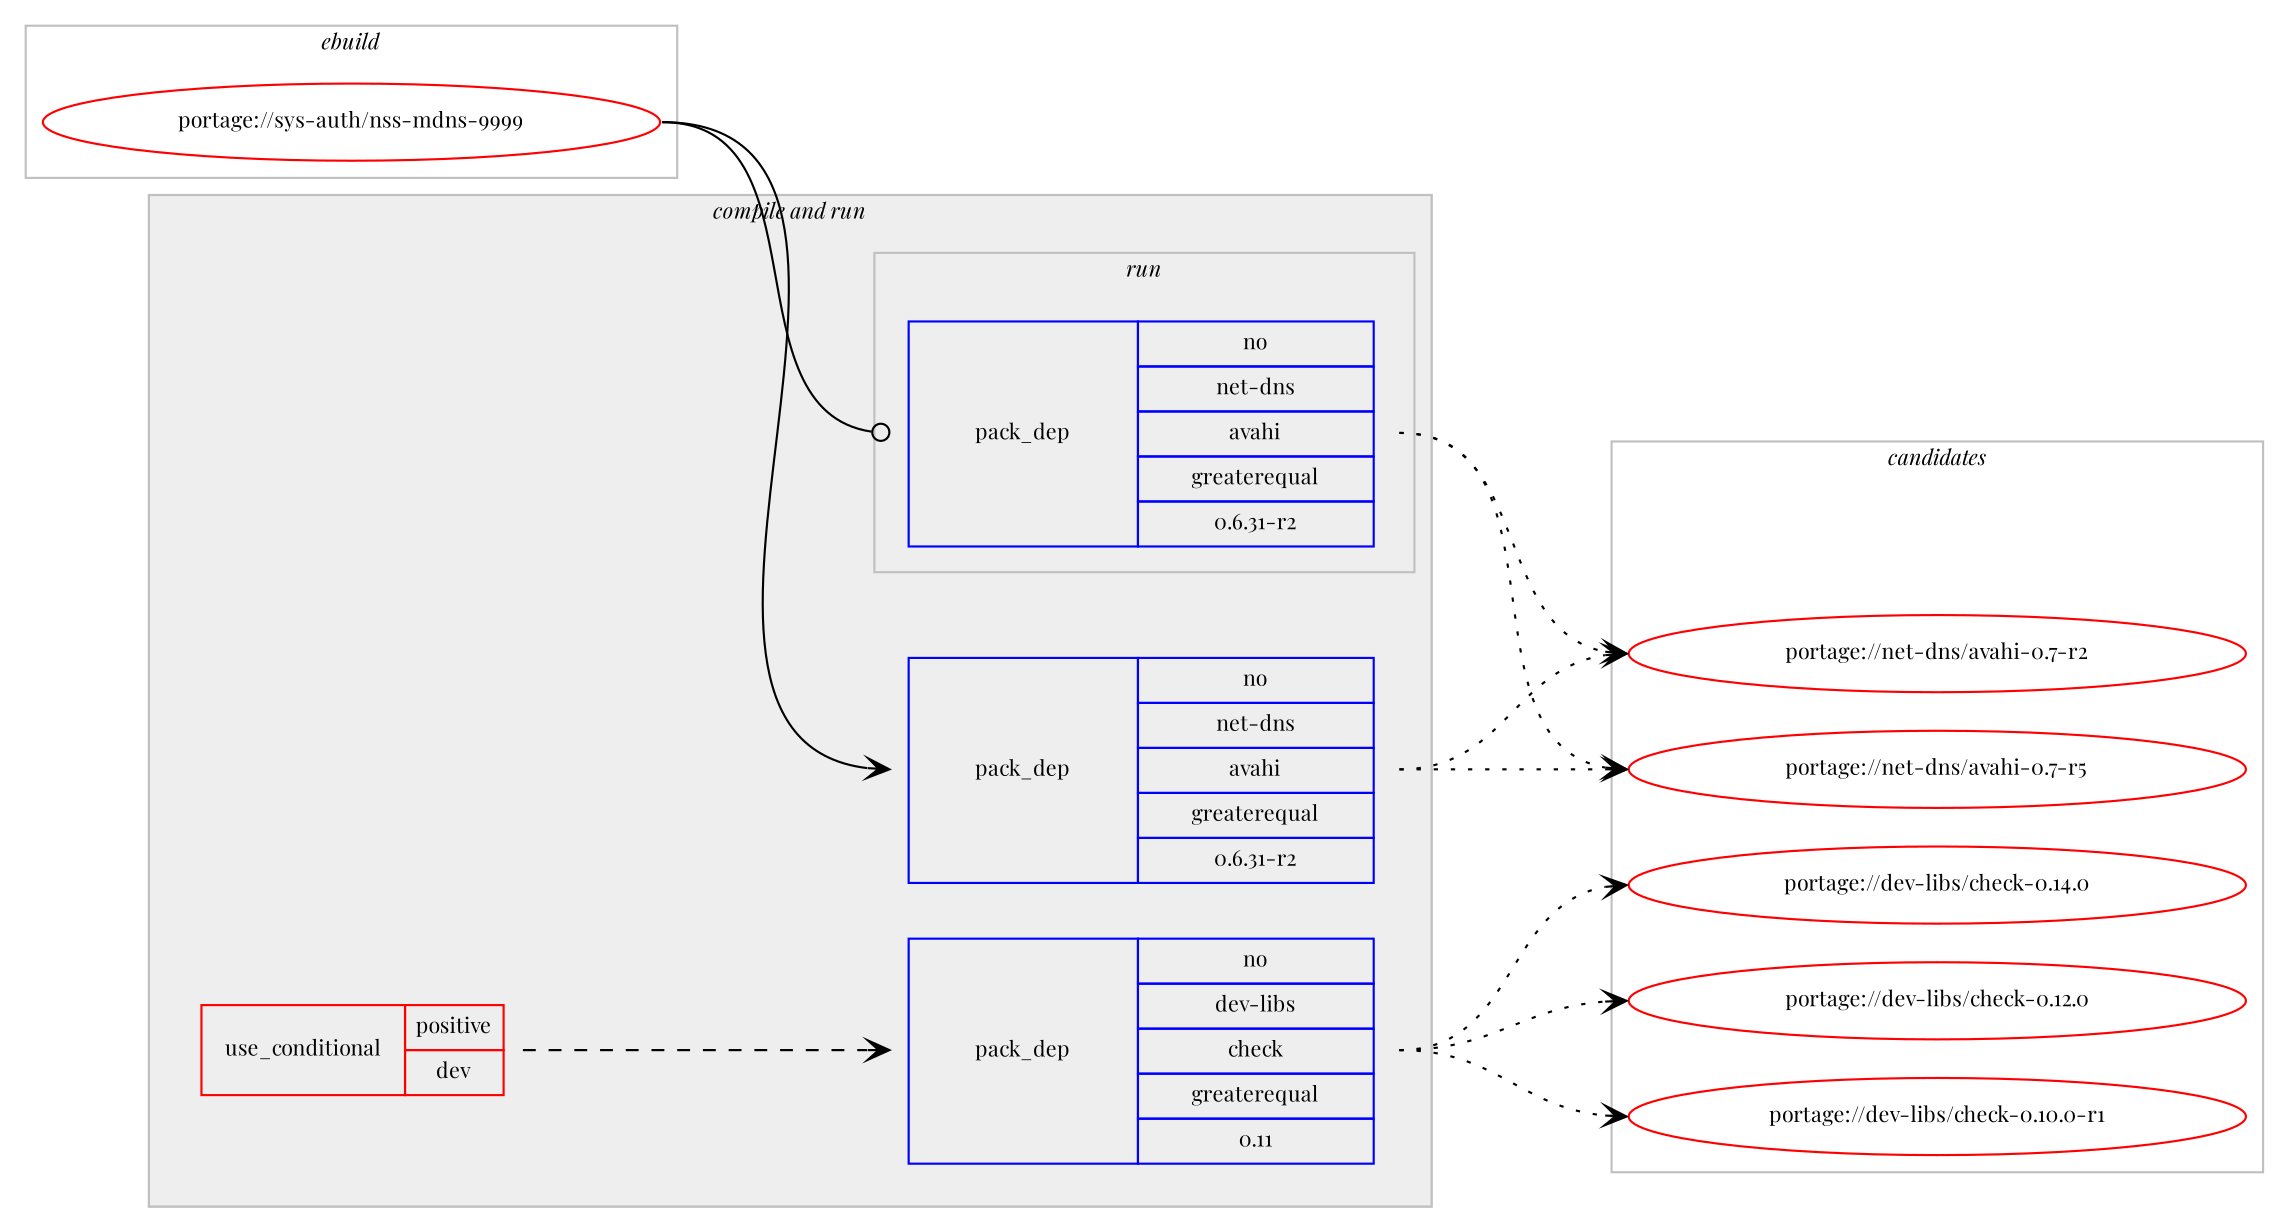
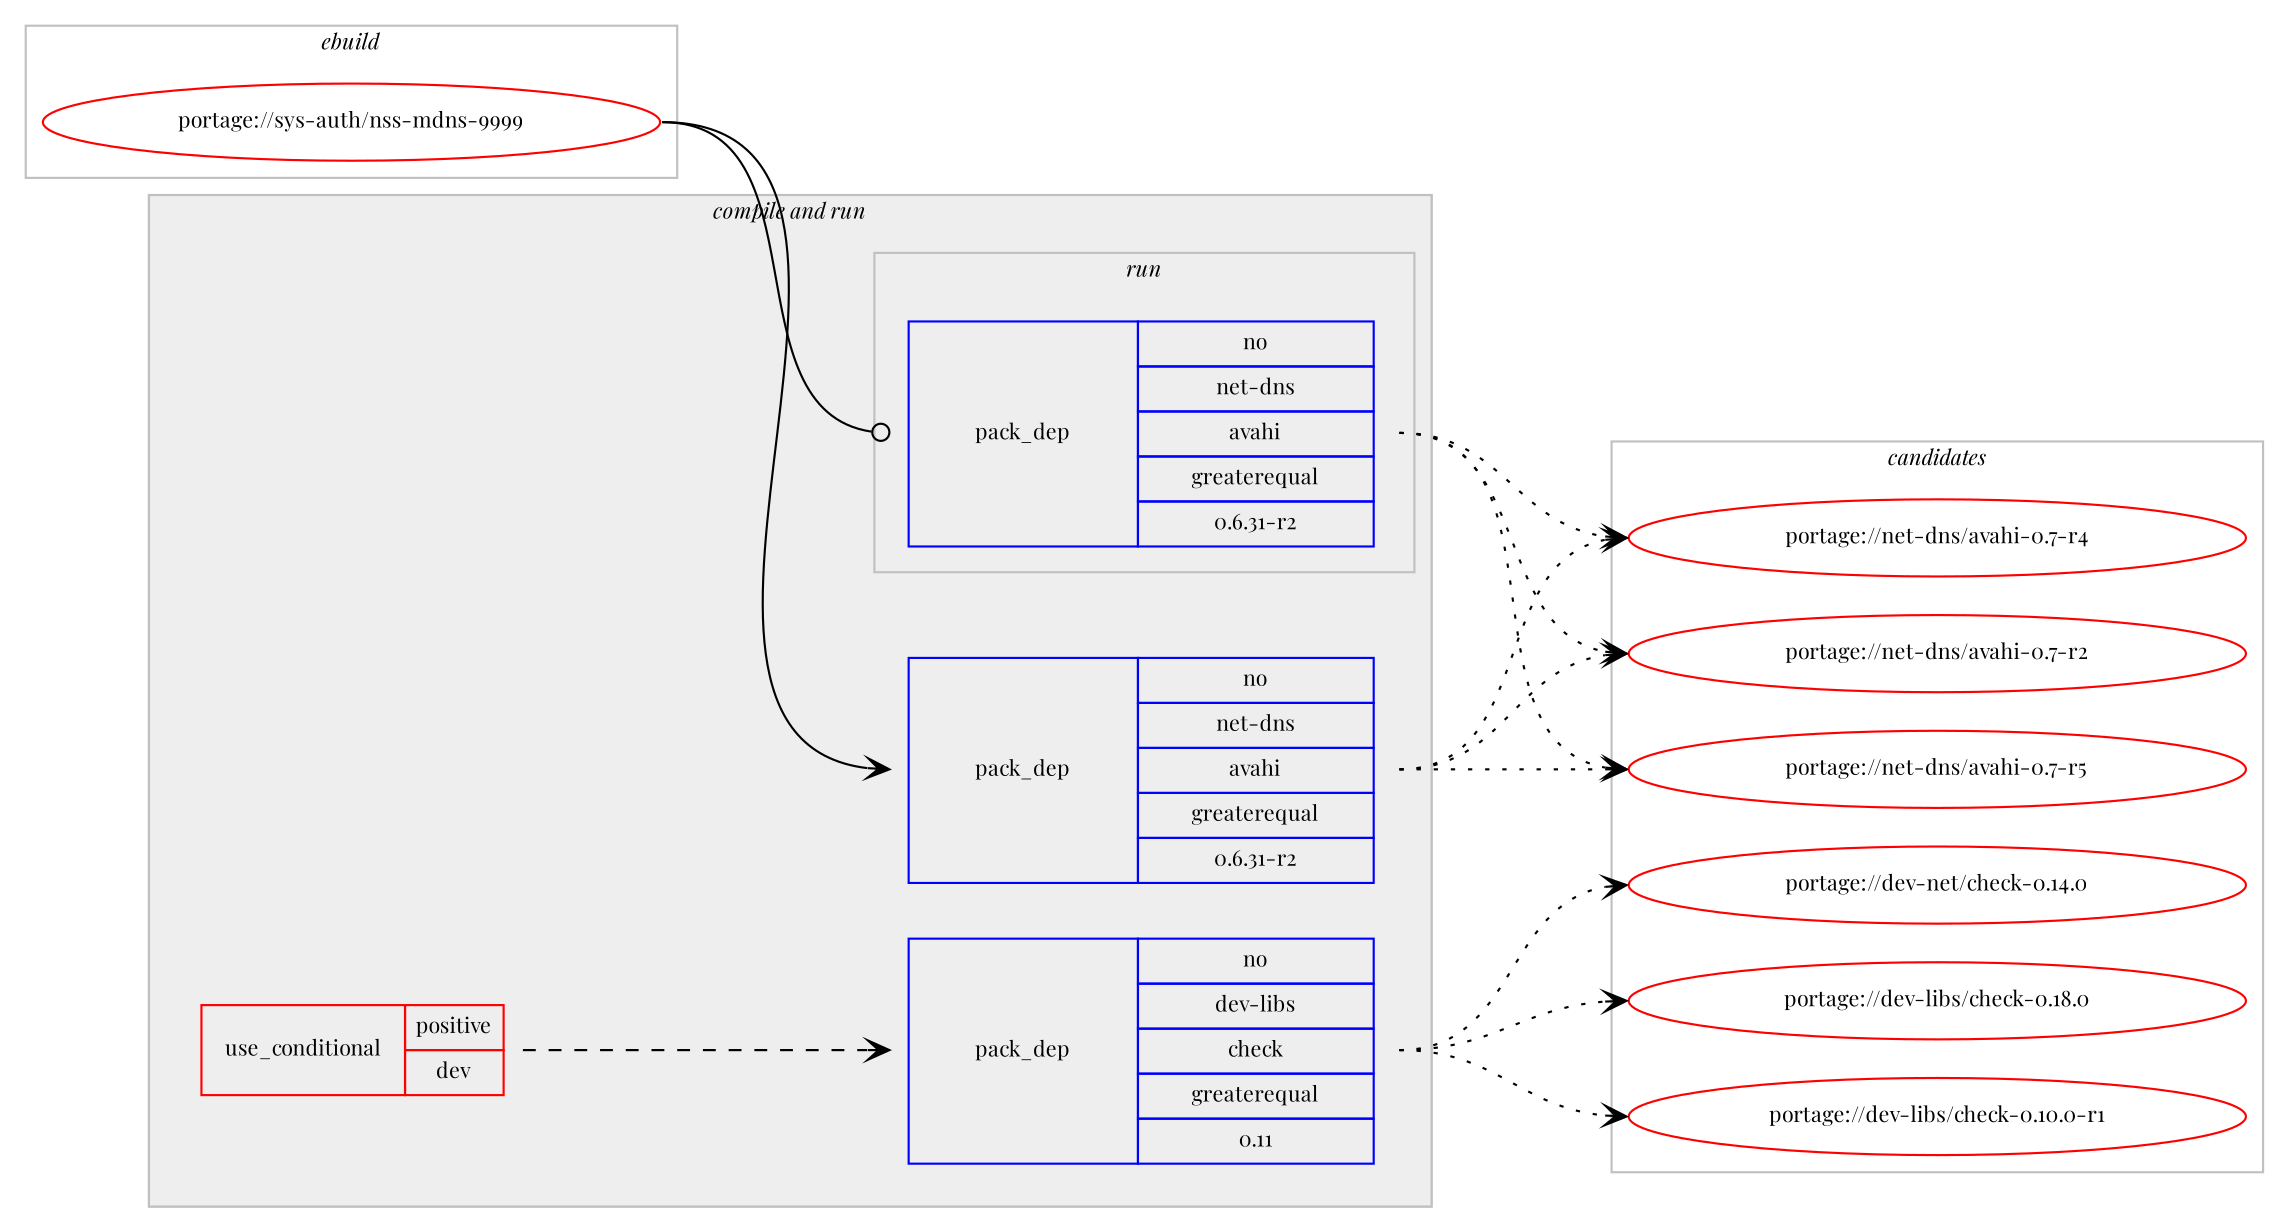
node "portage://net-dns/avahi-0.7-r4": added
node "portage://dev-libs/check-0.14.0": label "portage://dev-libs/check-0.14.0" -> "portage://dev-net/check-0.14.0"
node "portage://dev-libs/check-0.12.0": label "portage://dev-libs/check-0.12.0" -> "portage://dev-libs/check-0.18.0"
